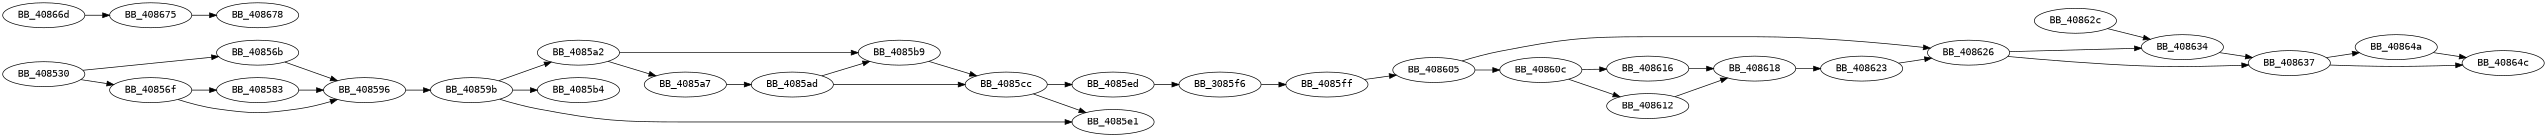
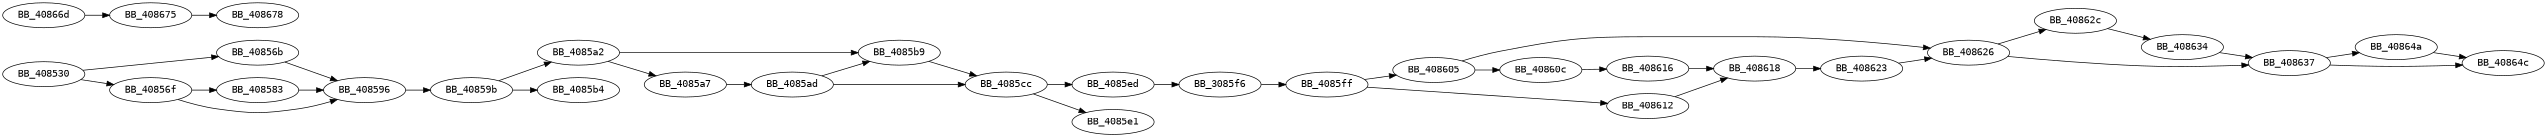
edge "BB_408626" -> "BB_408634": now "BB_408626" -> "BB_40862c"
edge "BB_40860c" -> "BB_408612": now "BB_4085ff" -> "BB_408612"
edge "BB_40859b" -> "BB_4085e1": removed
